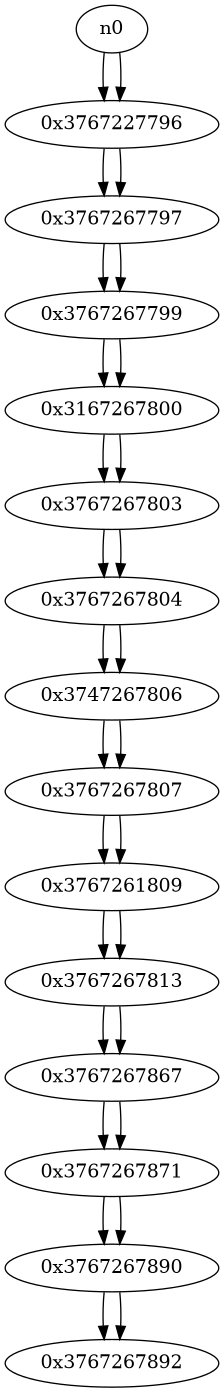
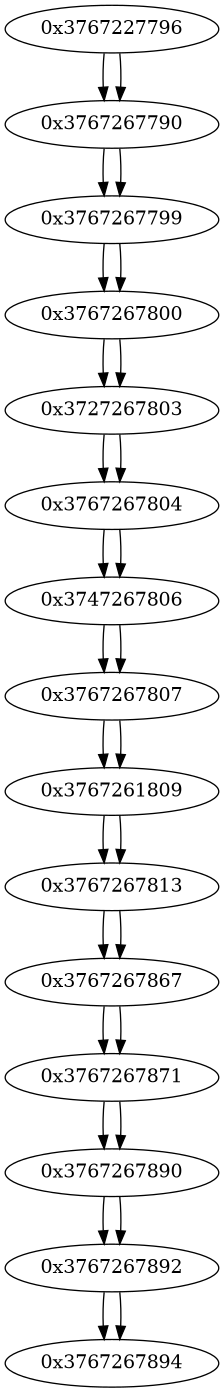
node "n0": removed
node "0x3767267797": label "0x3767267797" -> "0x3767267790"
node "0x3167267800": label "0x3167267800" -> "0x3767267800"
node "0x3767267803": label "0x3767267803" -> "0x3727267803"
node "0x3767267894": added
